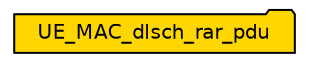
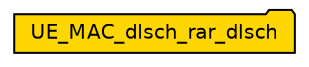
node "UE_MAC_dlsch_rar_pdu": label "UE_MAC_dlsch_rar_pdu" -> "UE_MAC_dlsch_rar_dlsch"
